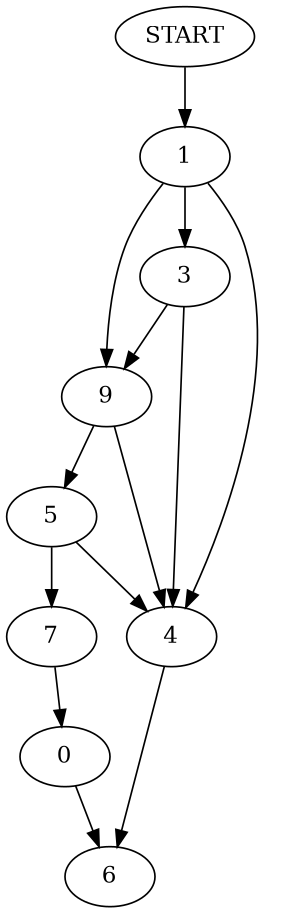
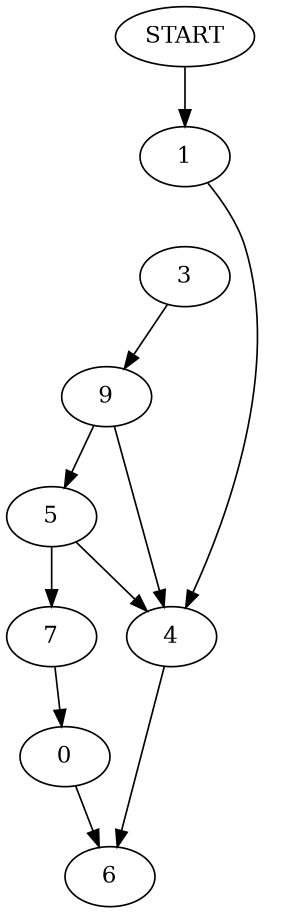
edge "1" -> "3": removed
edge "1" -> "9": removed
edge "3" -> "4": removed
